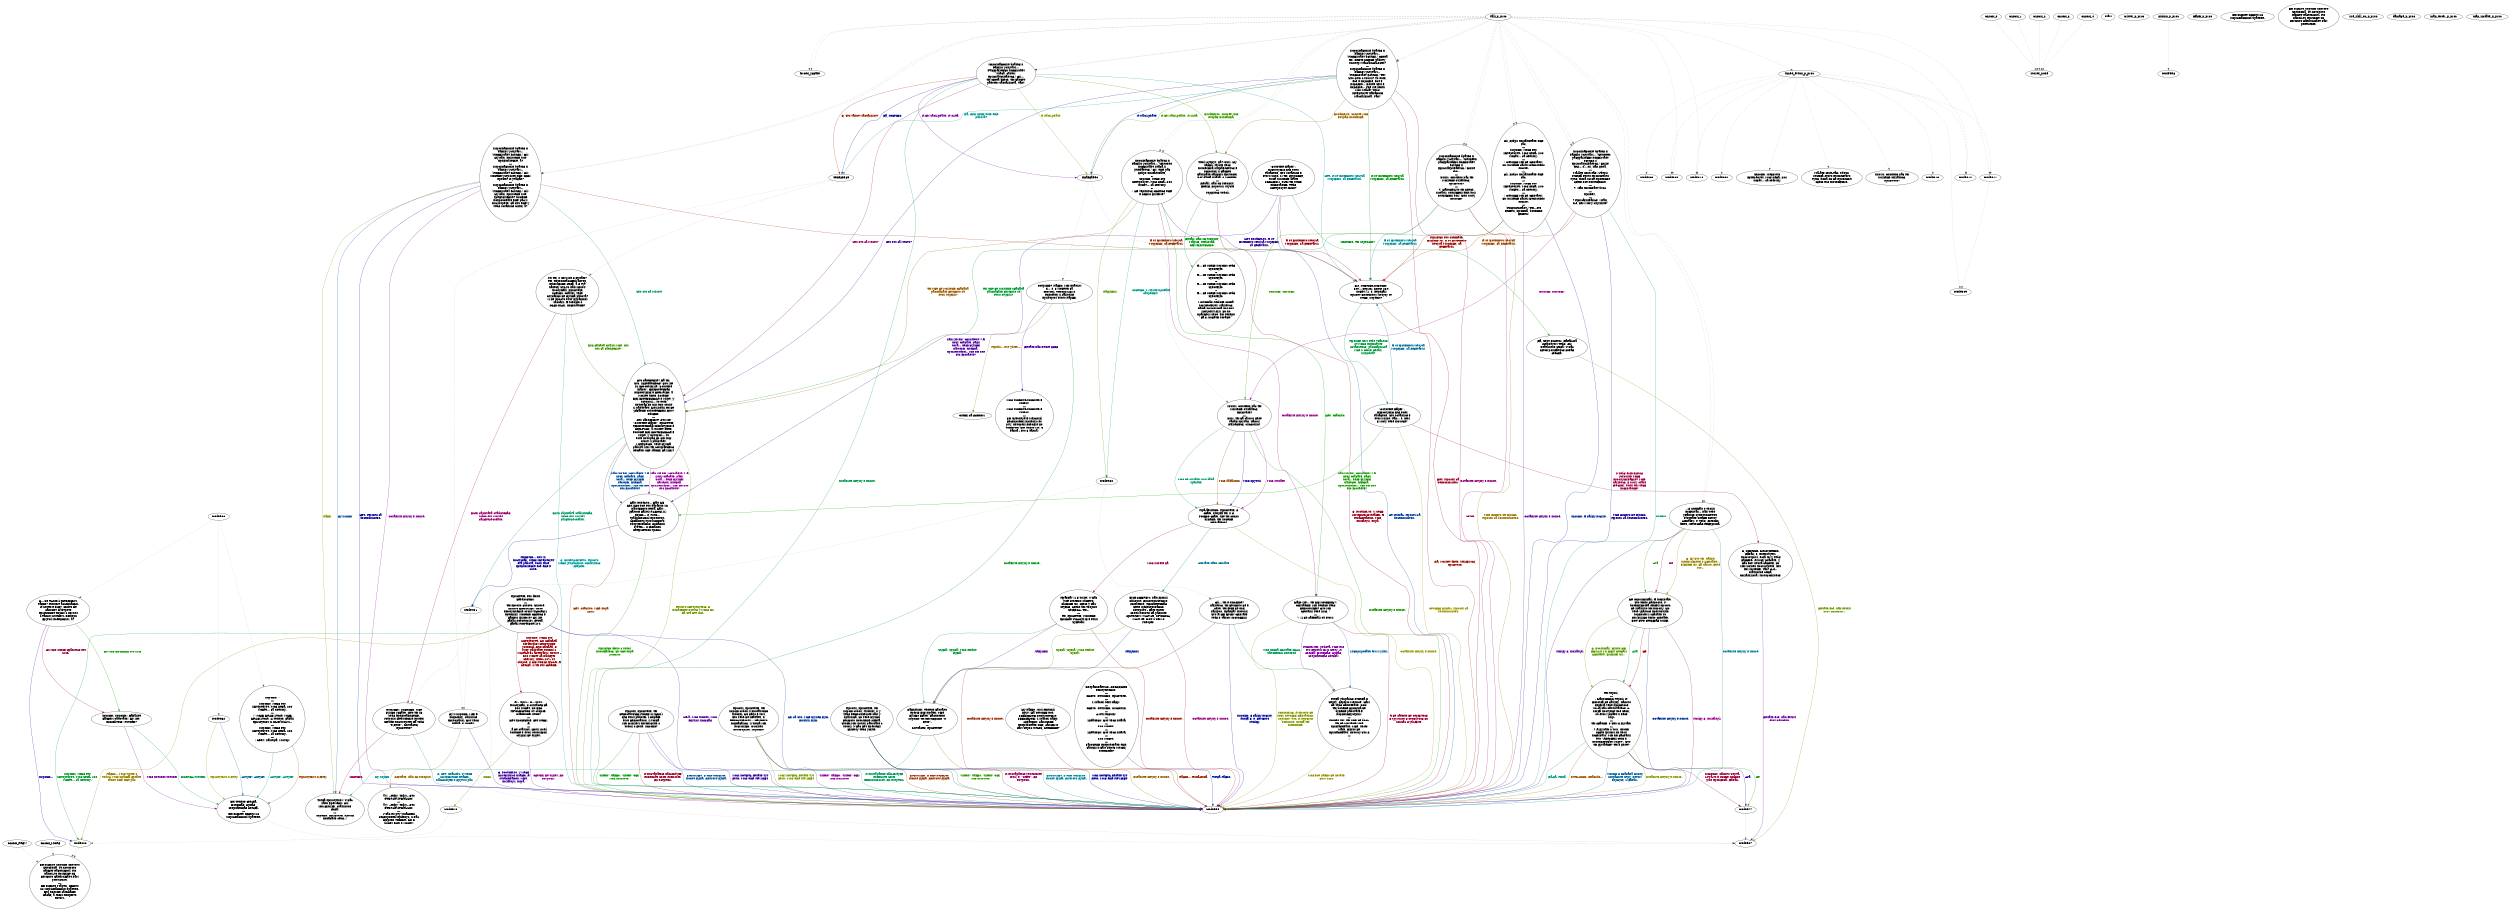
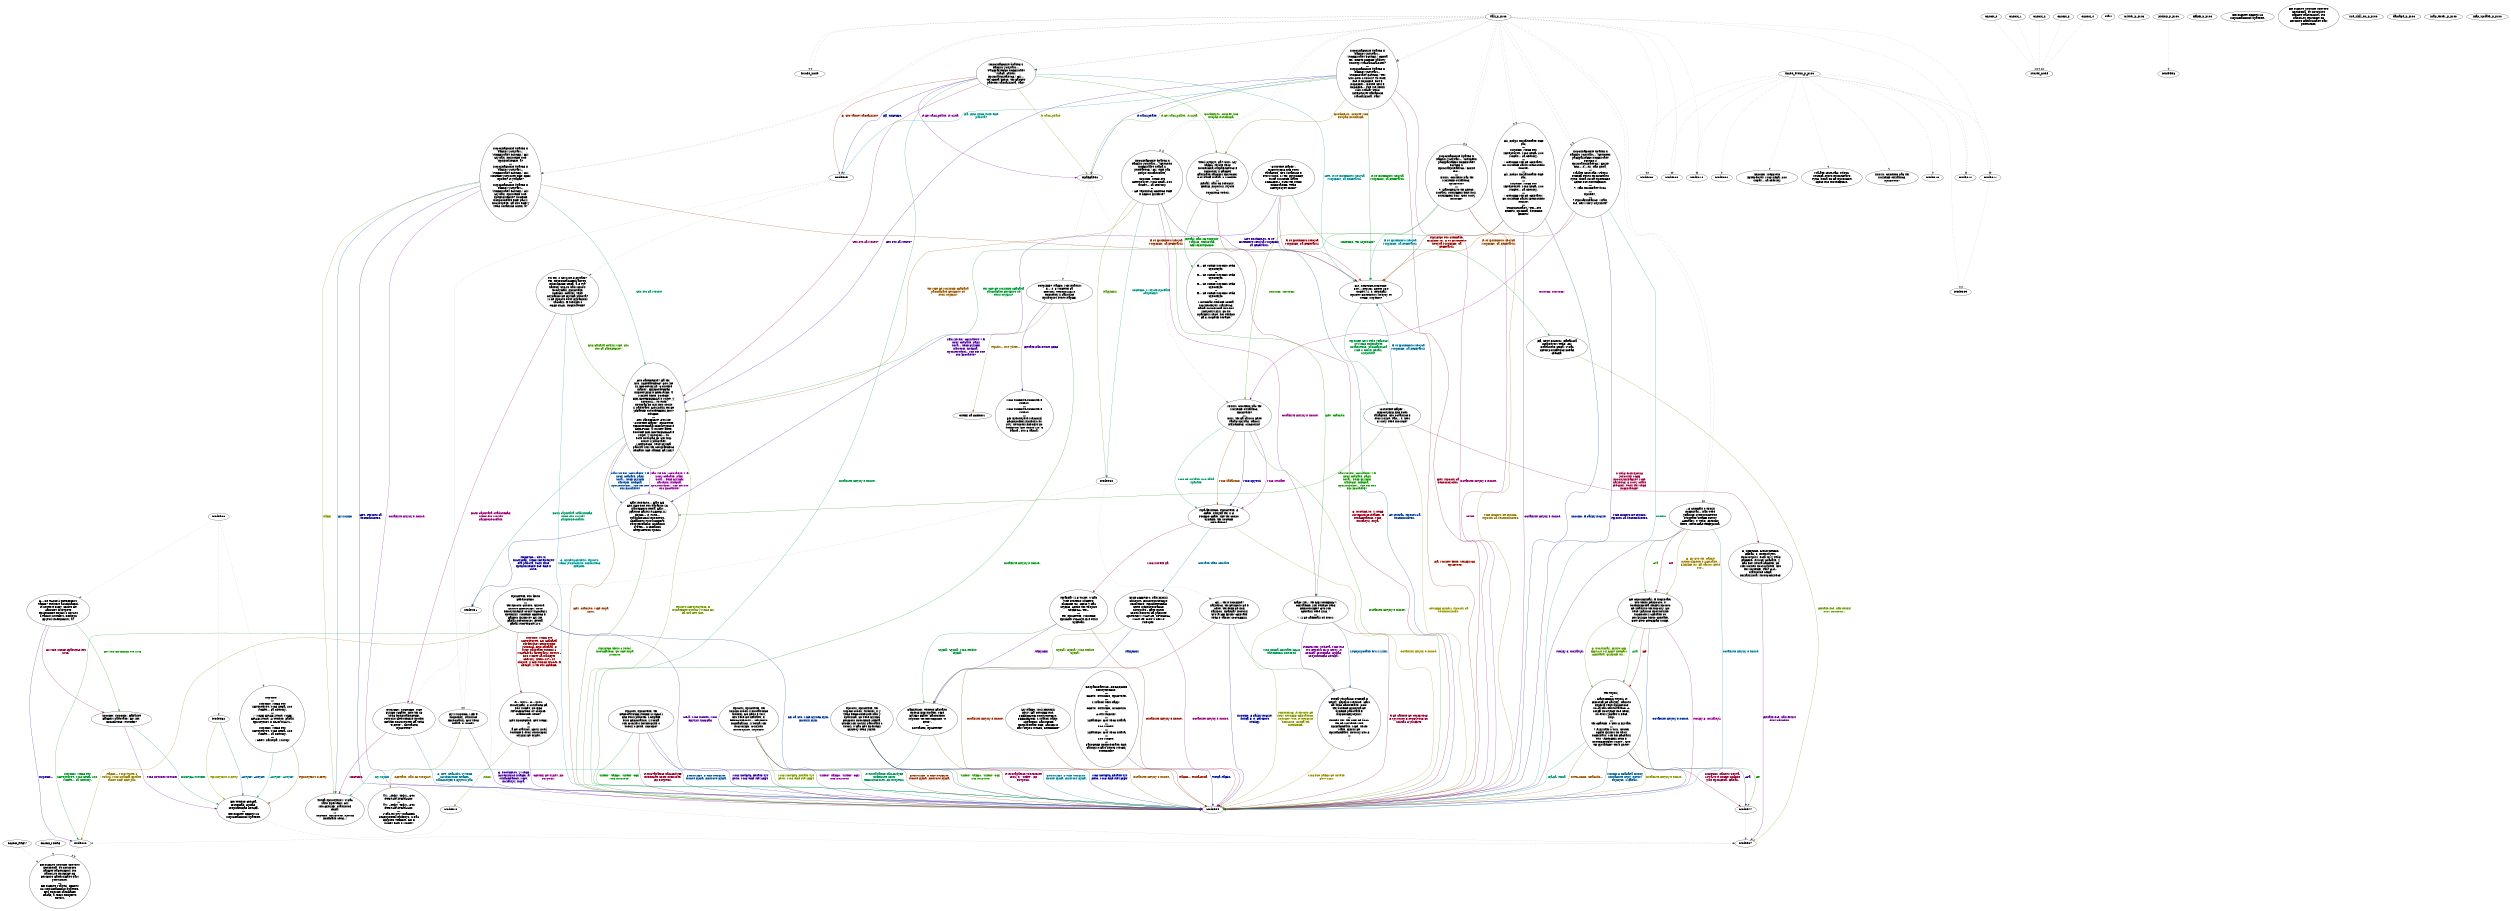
edge "talk_p_proc" -> "timed_event_p_proc": now "talk_p_proc" -> "Node063"
node "forced_узнать": label "forced_узнать" -> "forced_node"
node "Теперь989": label "Теперь989" -> "Node989"
